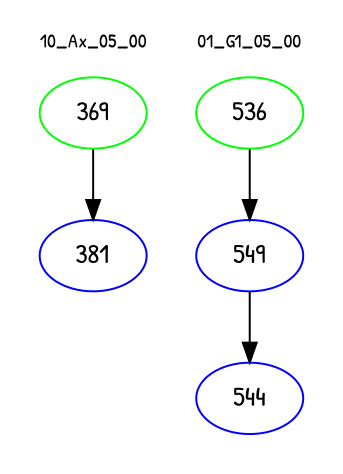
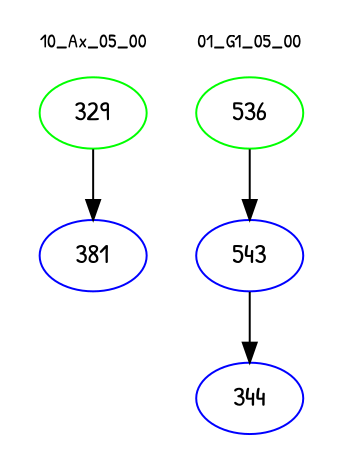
node "369": label "369" -> "329"
node "549": label "549" -> "543"
node "544": label "544" -> "344"
